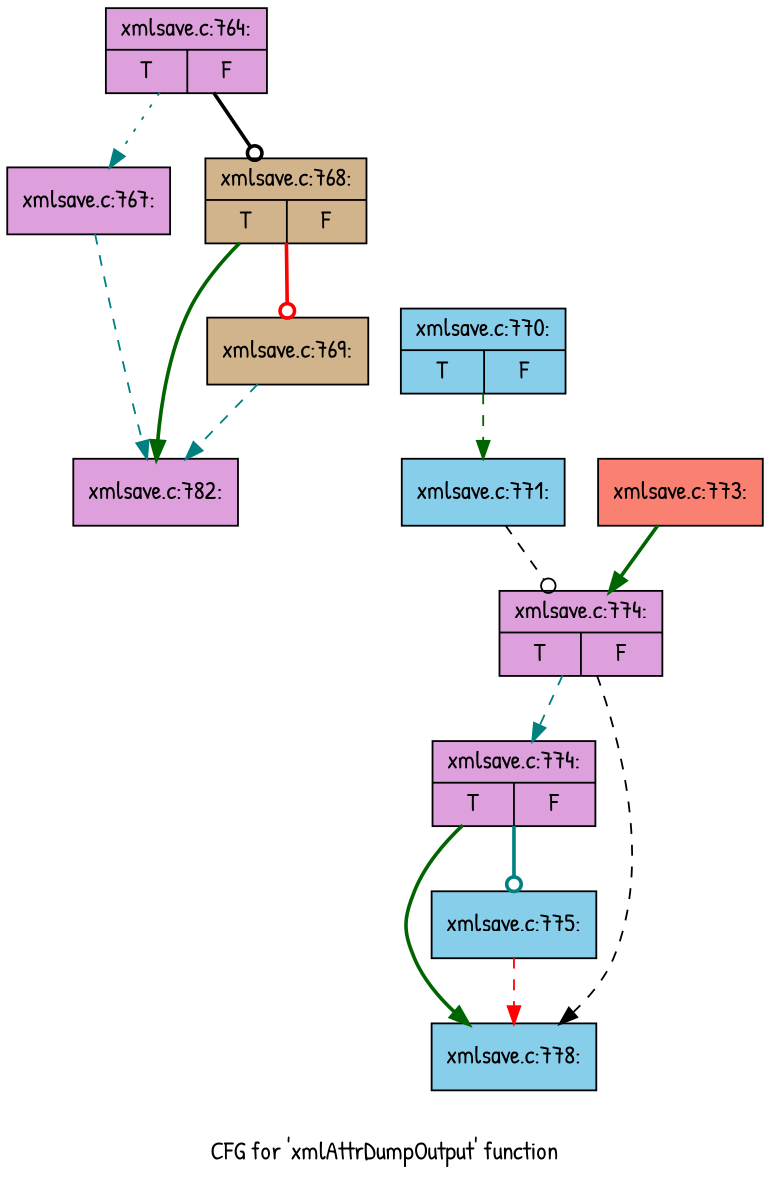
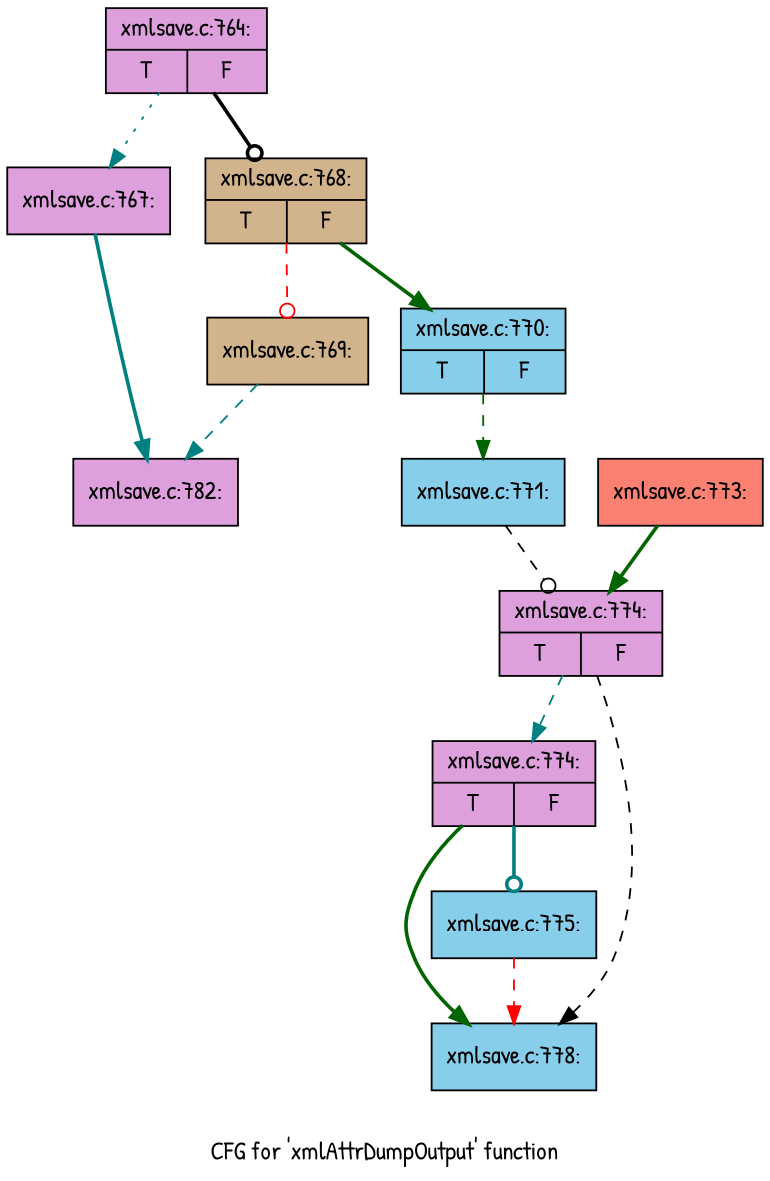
edge "xmlsave.c:768:" -> "xmlsave.c:769:": style bold -> dashed
edge "xmlsave.c:768:" -> "xmlsave.c:782:": now "xmlsave.c:768:" -> "xmlsave.c:770:"
edge "xmlsave.c:767:" -> "xmlsave.c:782:": style dashed -> bold
